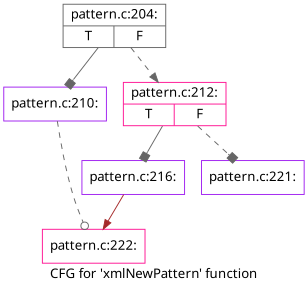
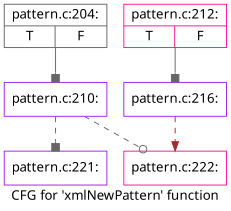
edge "pattern.c:204:" -> "pattern.c:212:": removed
edge "pattern.c:212:" -> "pattern.c:221:": now "pattern.c:210:" -> "pattern.c:221:"
edge "pattern.c:216:" -> "pattern.c:222:": style solid -> dashed
